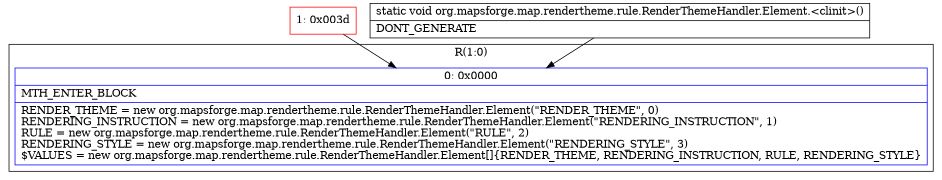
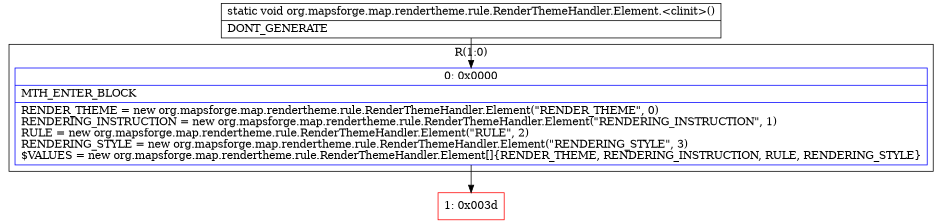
edge "1: 0x003d" -> "0: 0x0000": reversed
